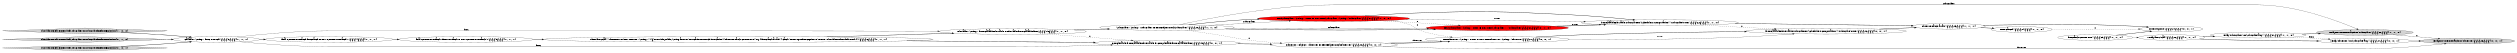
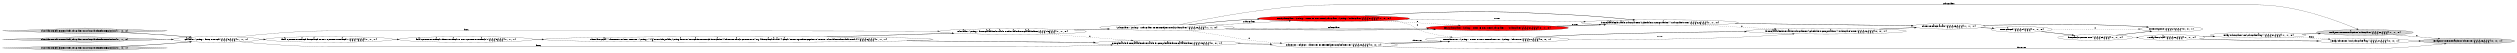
edge "outer.cancel()@@@24@@@['1', '1', '0']" -> "funcLatch.countDown()@@@25@@@['1', '1', '1']": added
